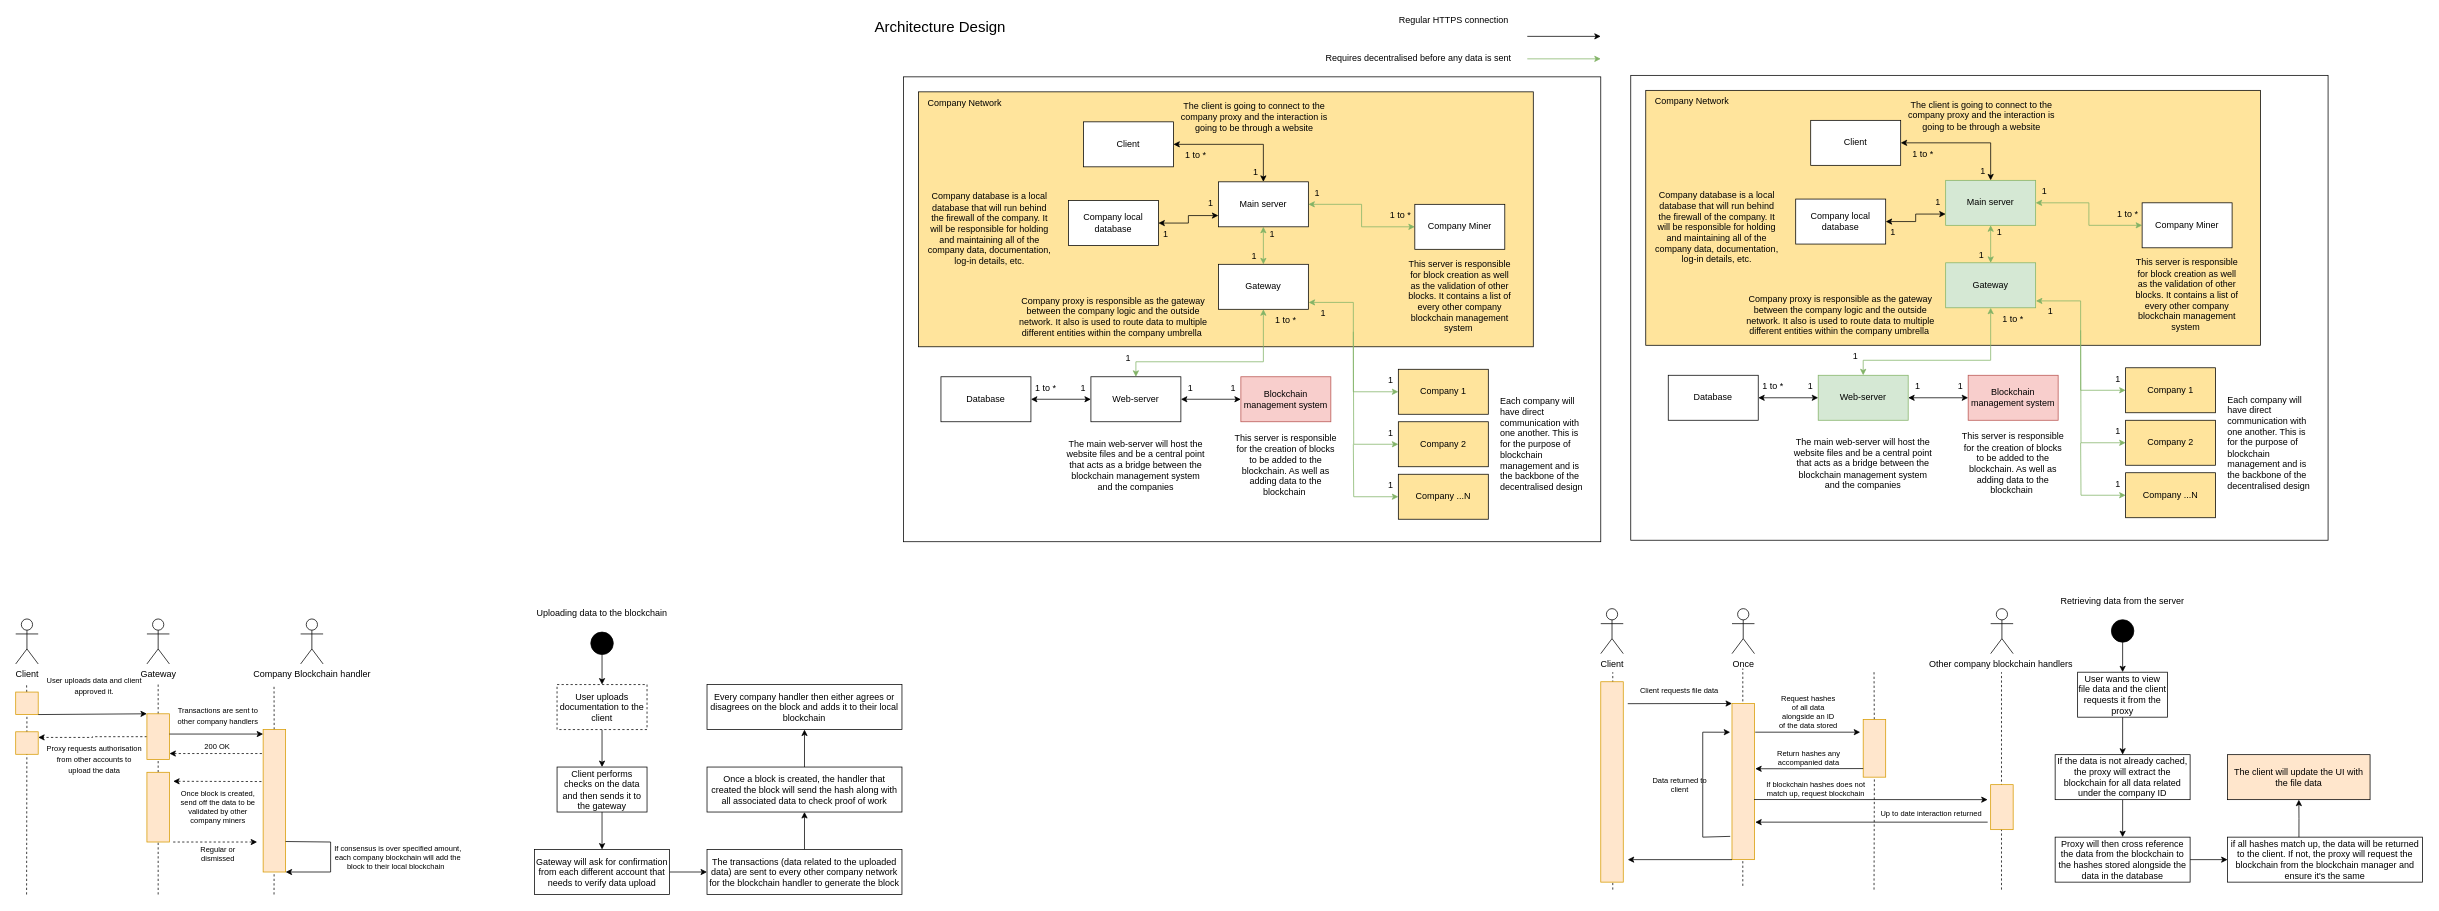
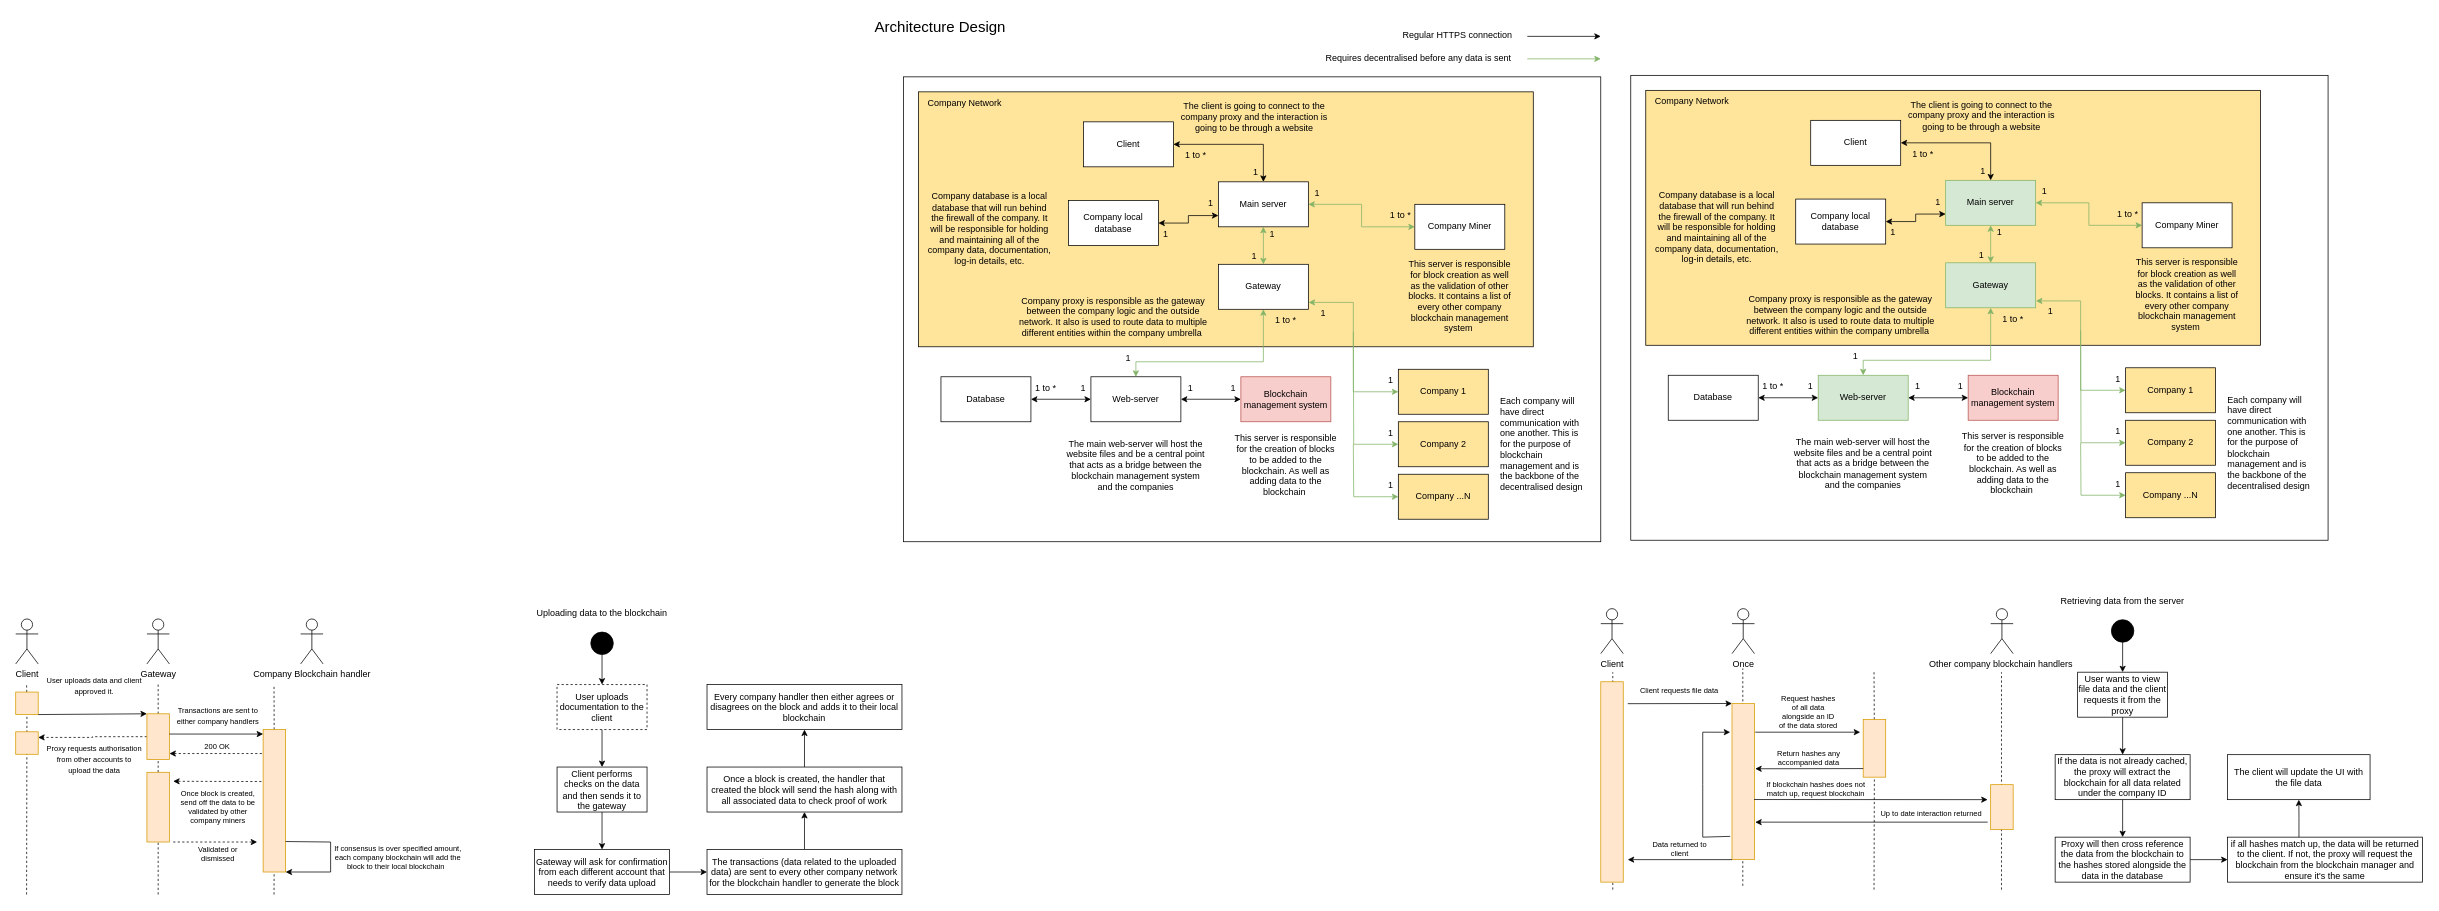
node "Regular HTTPS connection": moved (1445, 21) -> (1449, 36)
node "Transactions are sent to other company handlers": label "Transactions are sent to other company handlers" -> "Transactions are sent to either company handlers"
node "The client will update the UI with the file data": fillcolor #ffe6cc -> #ffffff
node "Data returned to client": moved (1680, 785) -> (1680, 849)
node "Regular or dismissed": label "Regular or dismissed" -> "Validated or dismissed"
